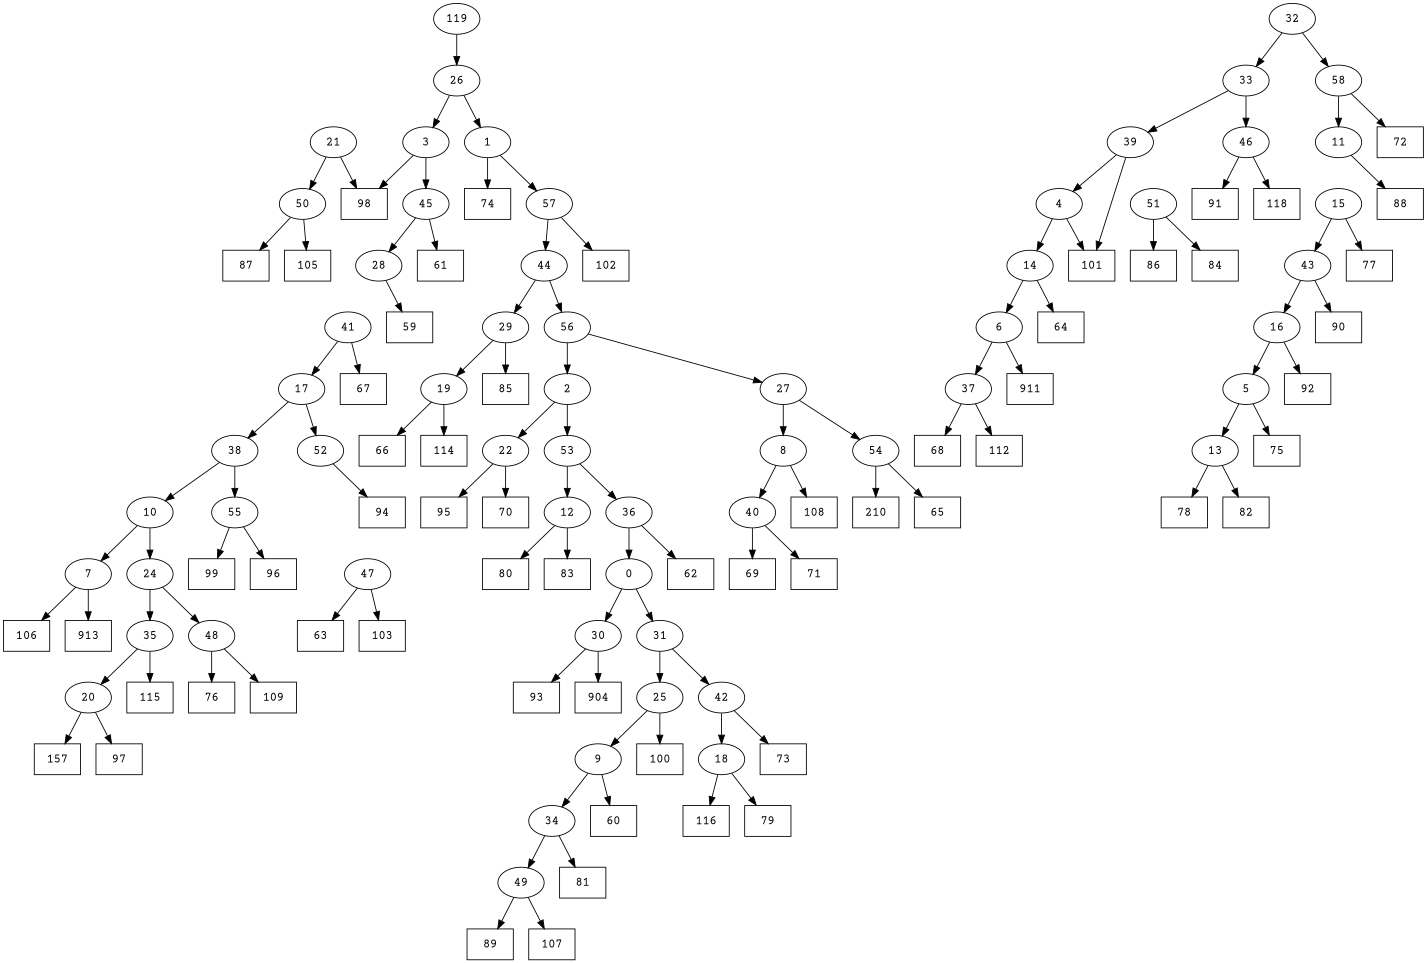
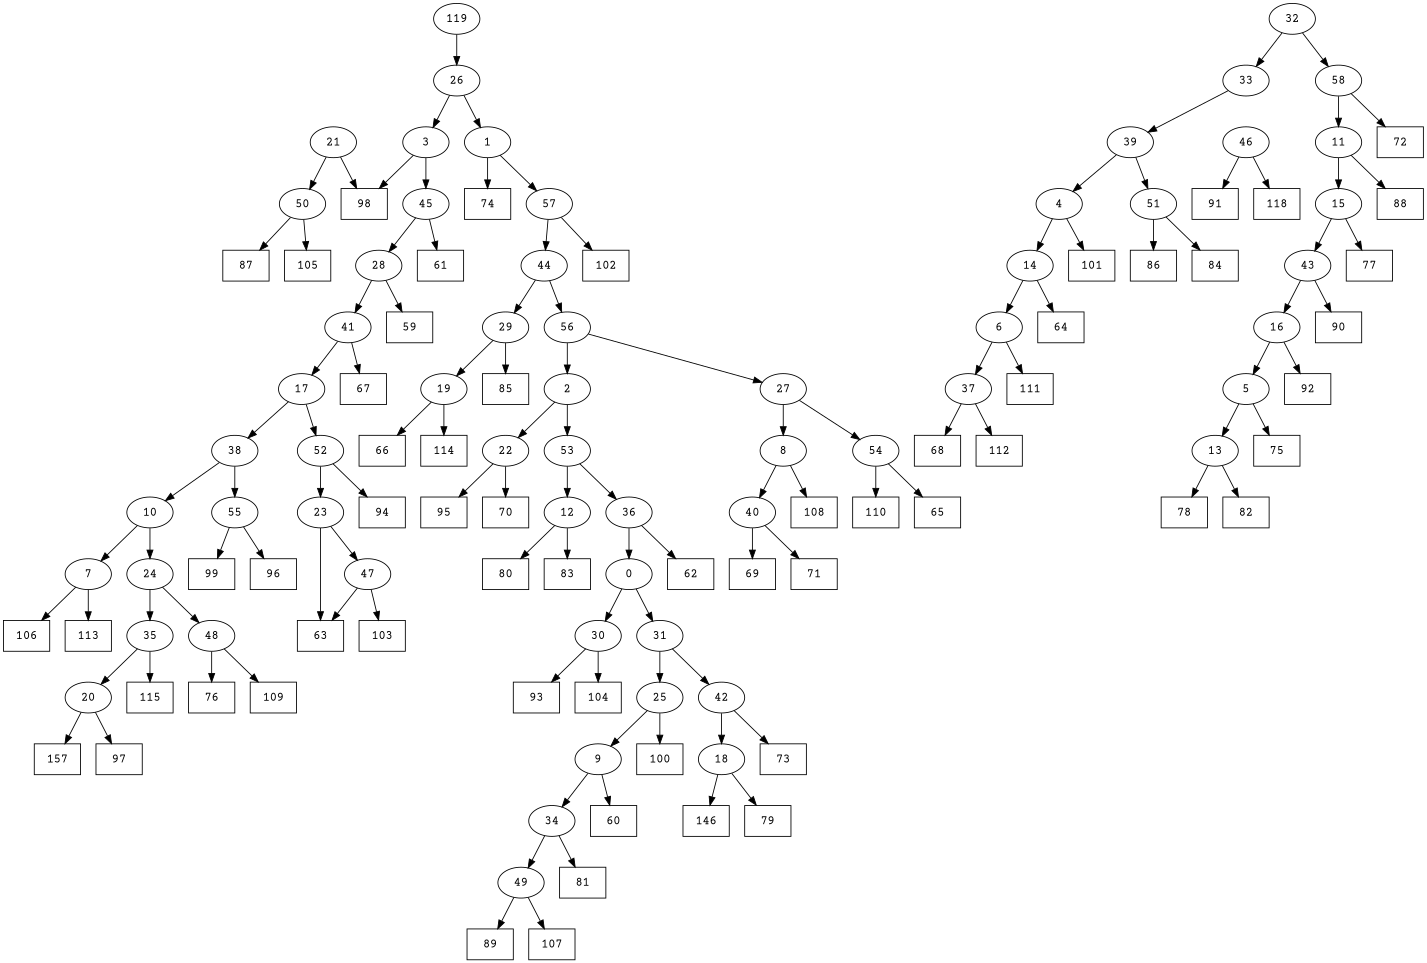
edge "33" -> "46": removed
edge "11" -> "15": added
edge "39" -> "101": now "39" -> "51"
edge "28" -> "41": added
node "911": label "911" -> "111"
node "23": added
node "210": label "210" -> "110"
node "913": label "913" -> "113"
node "904": label "904" -> "104"
node "116": label "116" -> "146"
